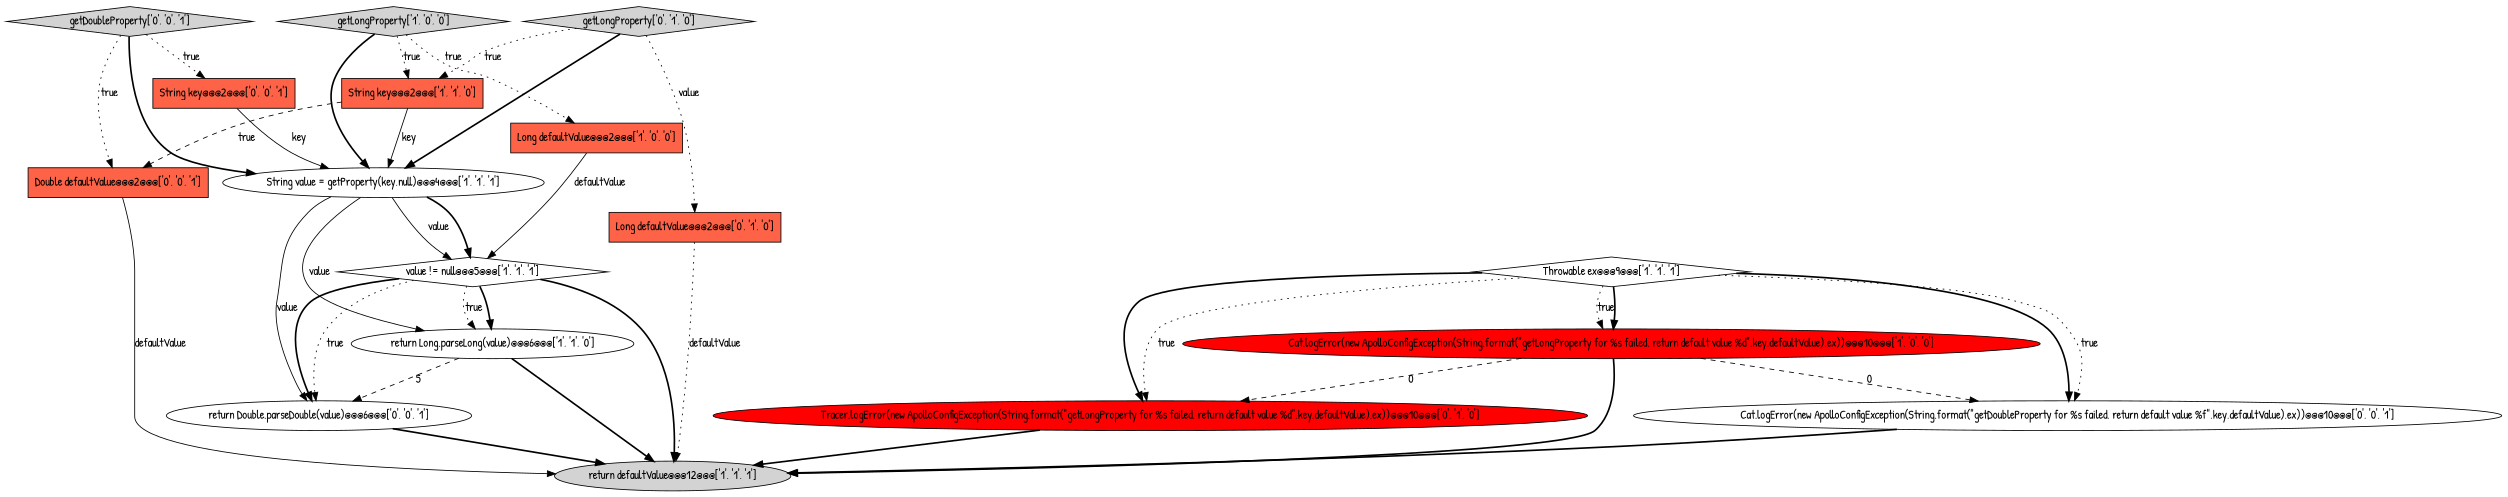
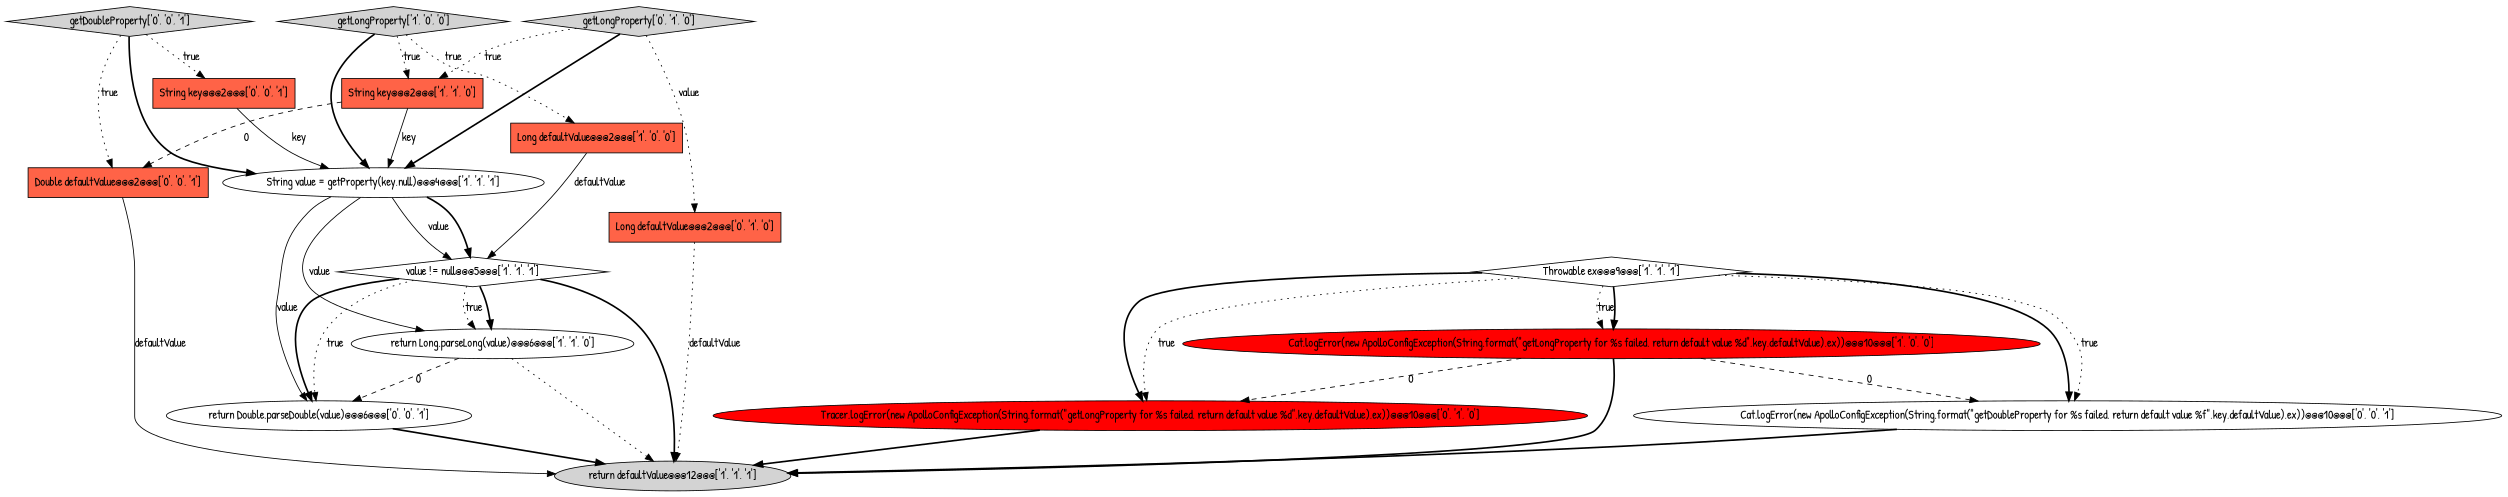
edge "String key@@@2@@@['1', '1', '0']" -> "Double defaultValue@@@2@@@['0', '0', '1']": label "true" -> "0"
edge "return Long.parseLong(value)@@@6@@@['1', '1', '0']" -> "return Double.parseDouble(value)@@@6@@@['0', '0', '1']": label "5" -> "0"
edge "return Long.parseLong(value)@@@6@@@['1', '1', '0']" -> "return defaultValue@@@12@@@['1', '1', '1']": style bold -> dotted
